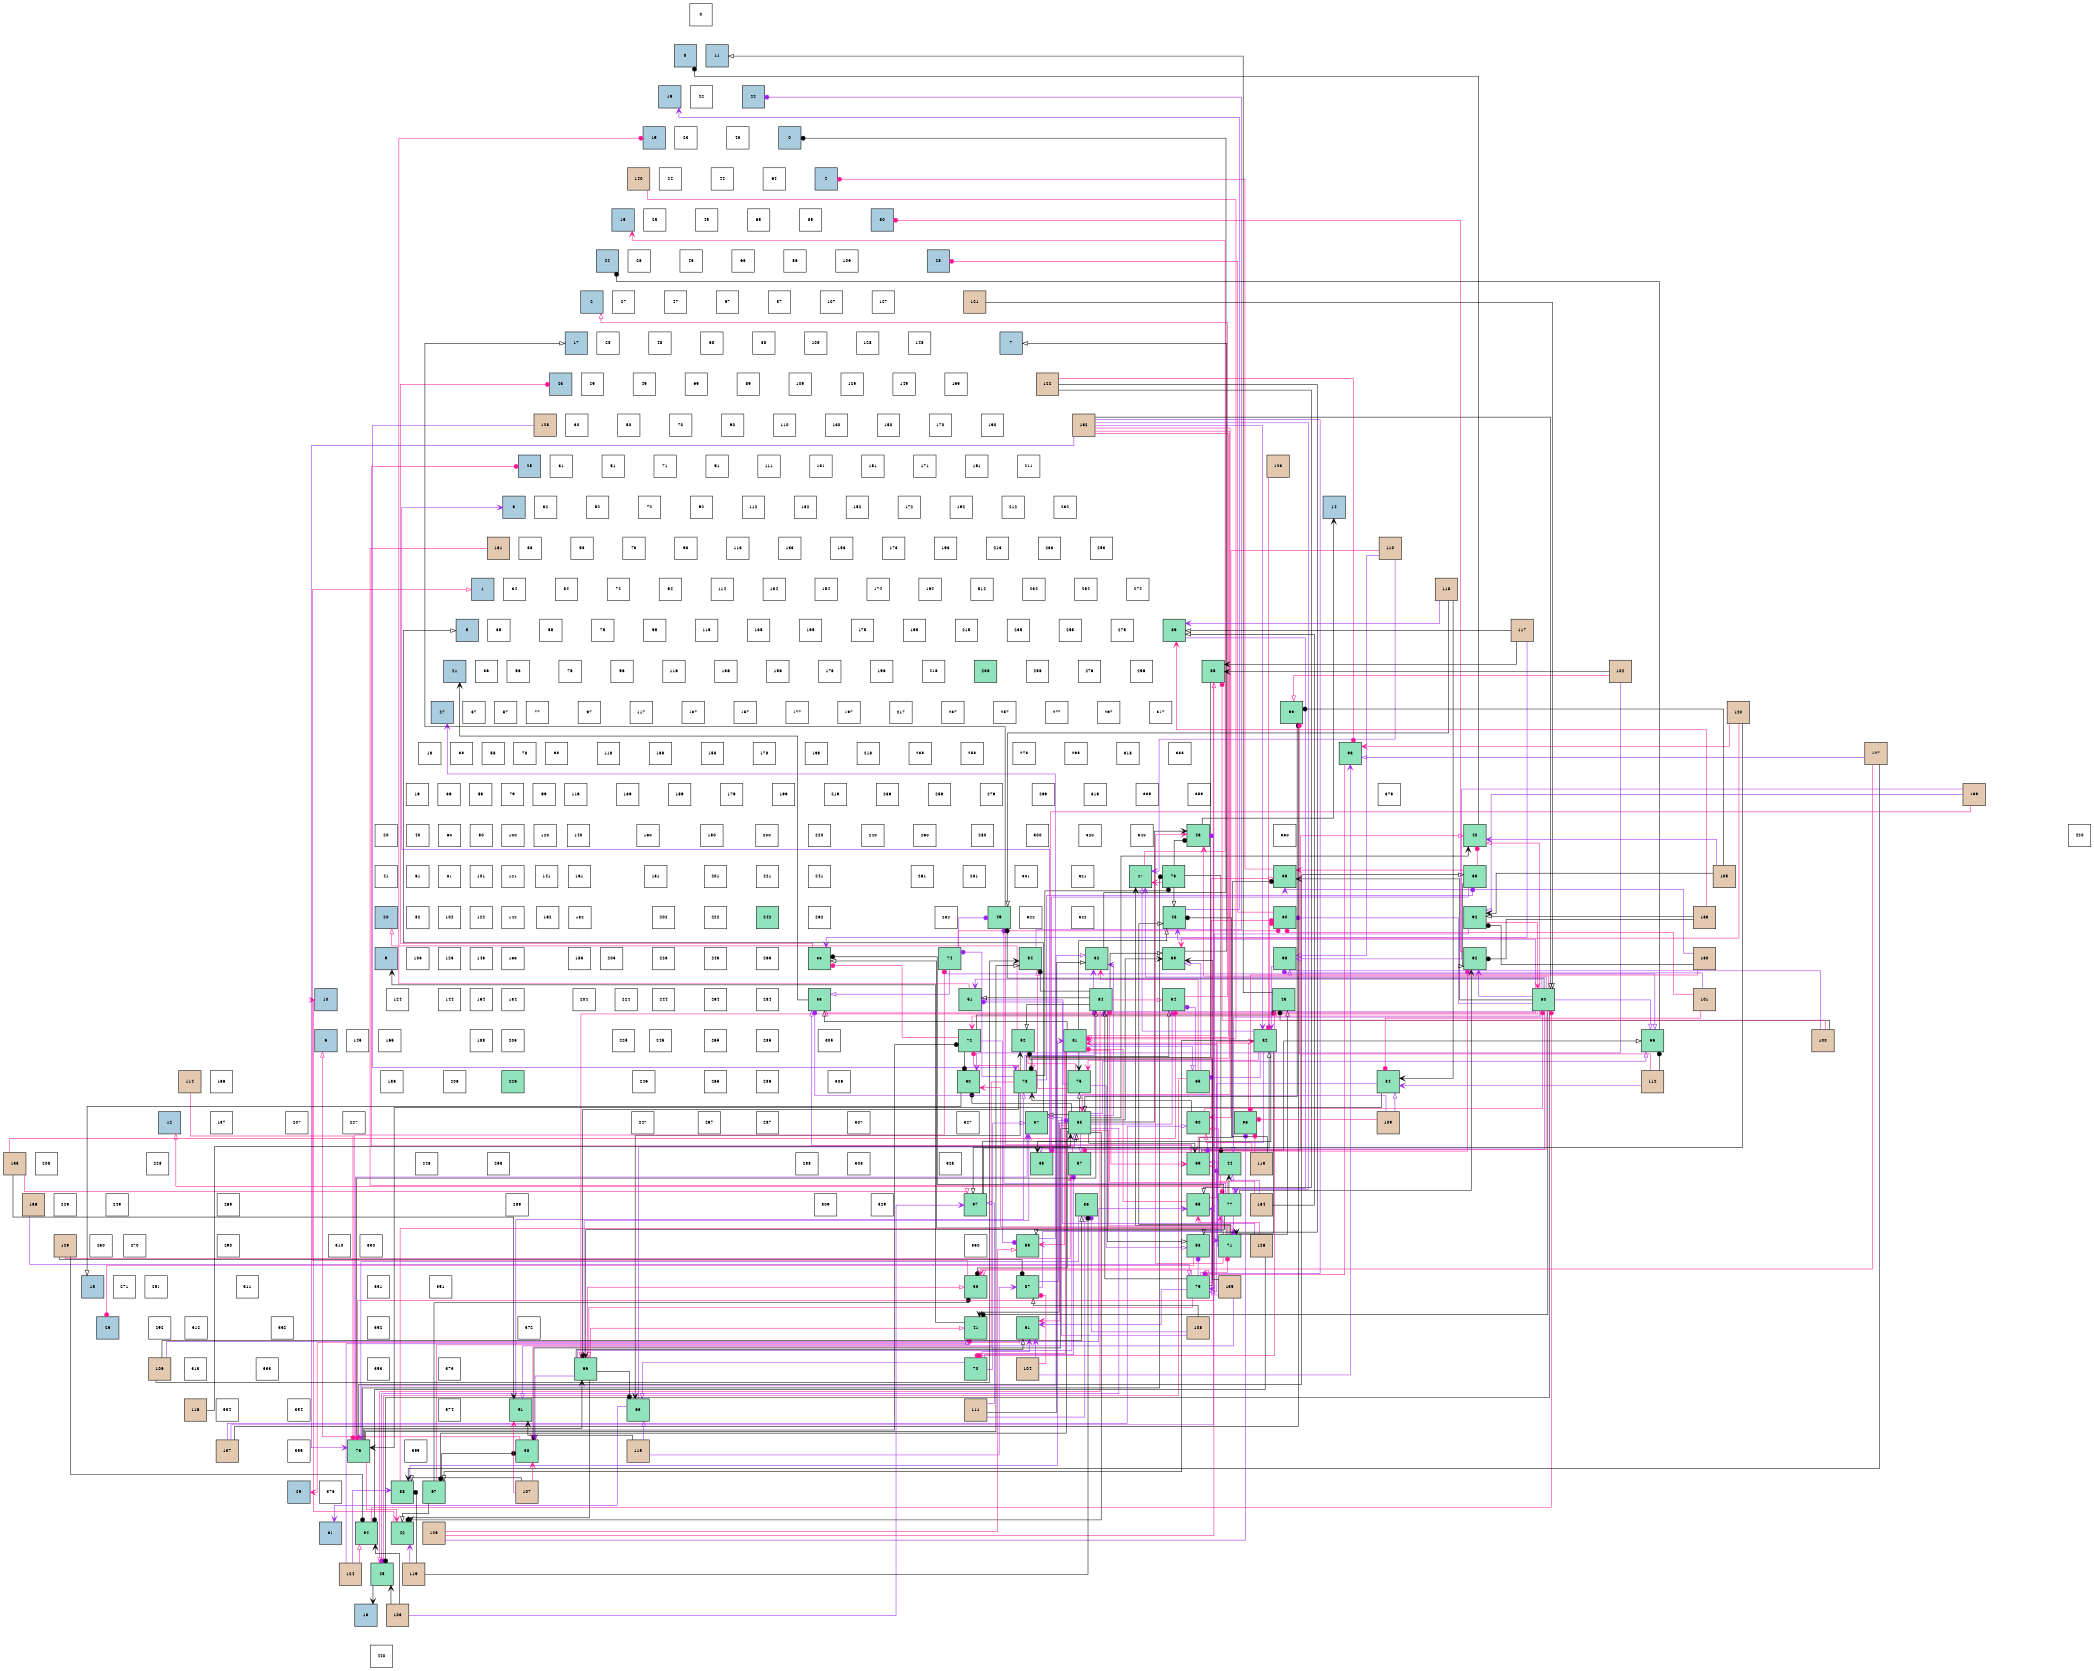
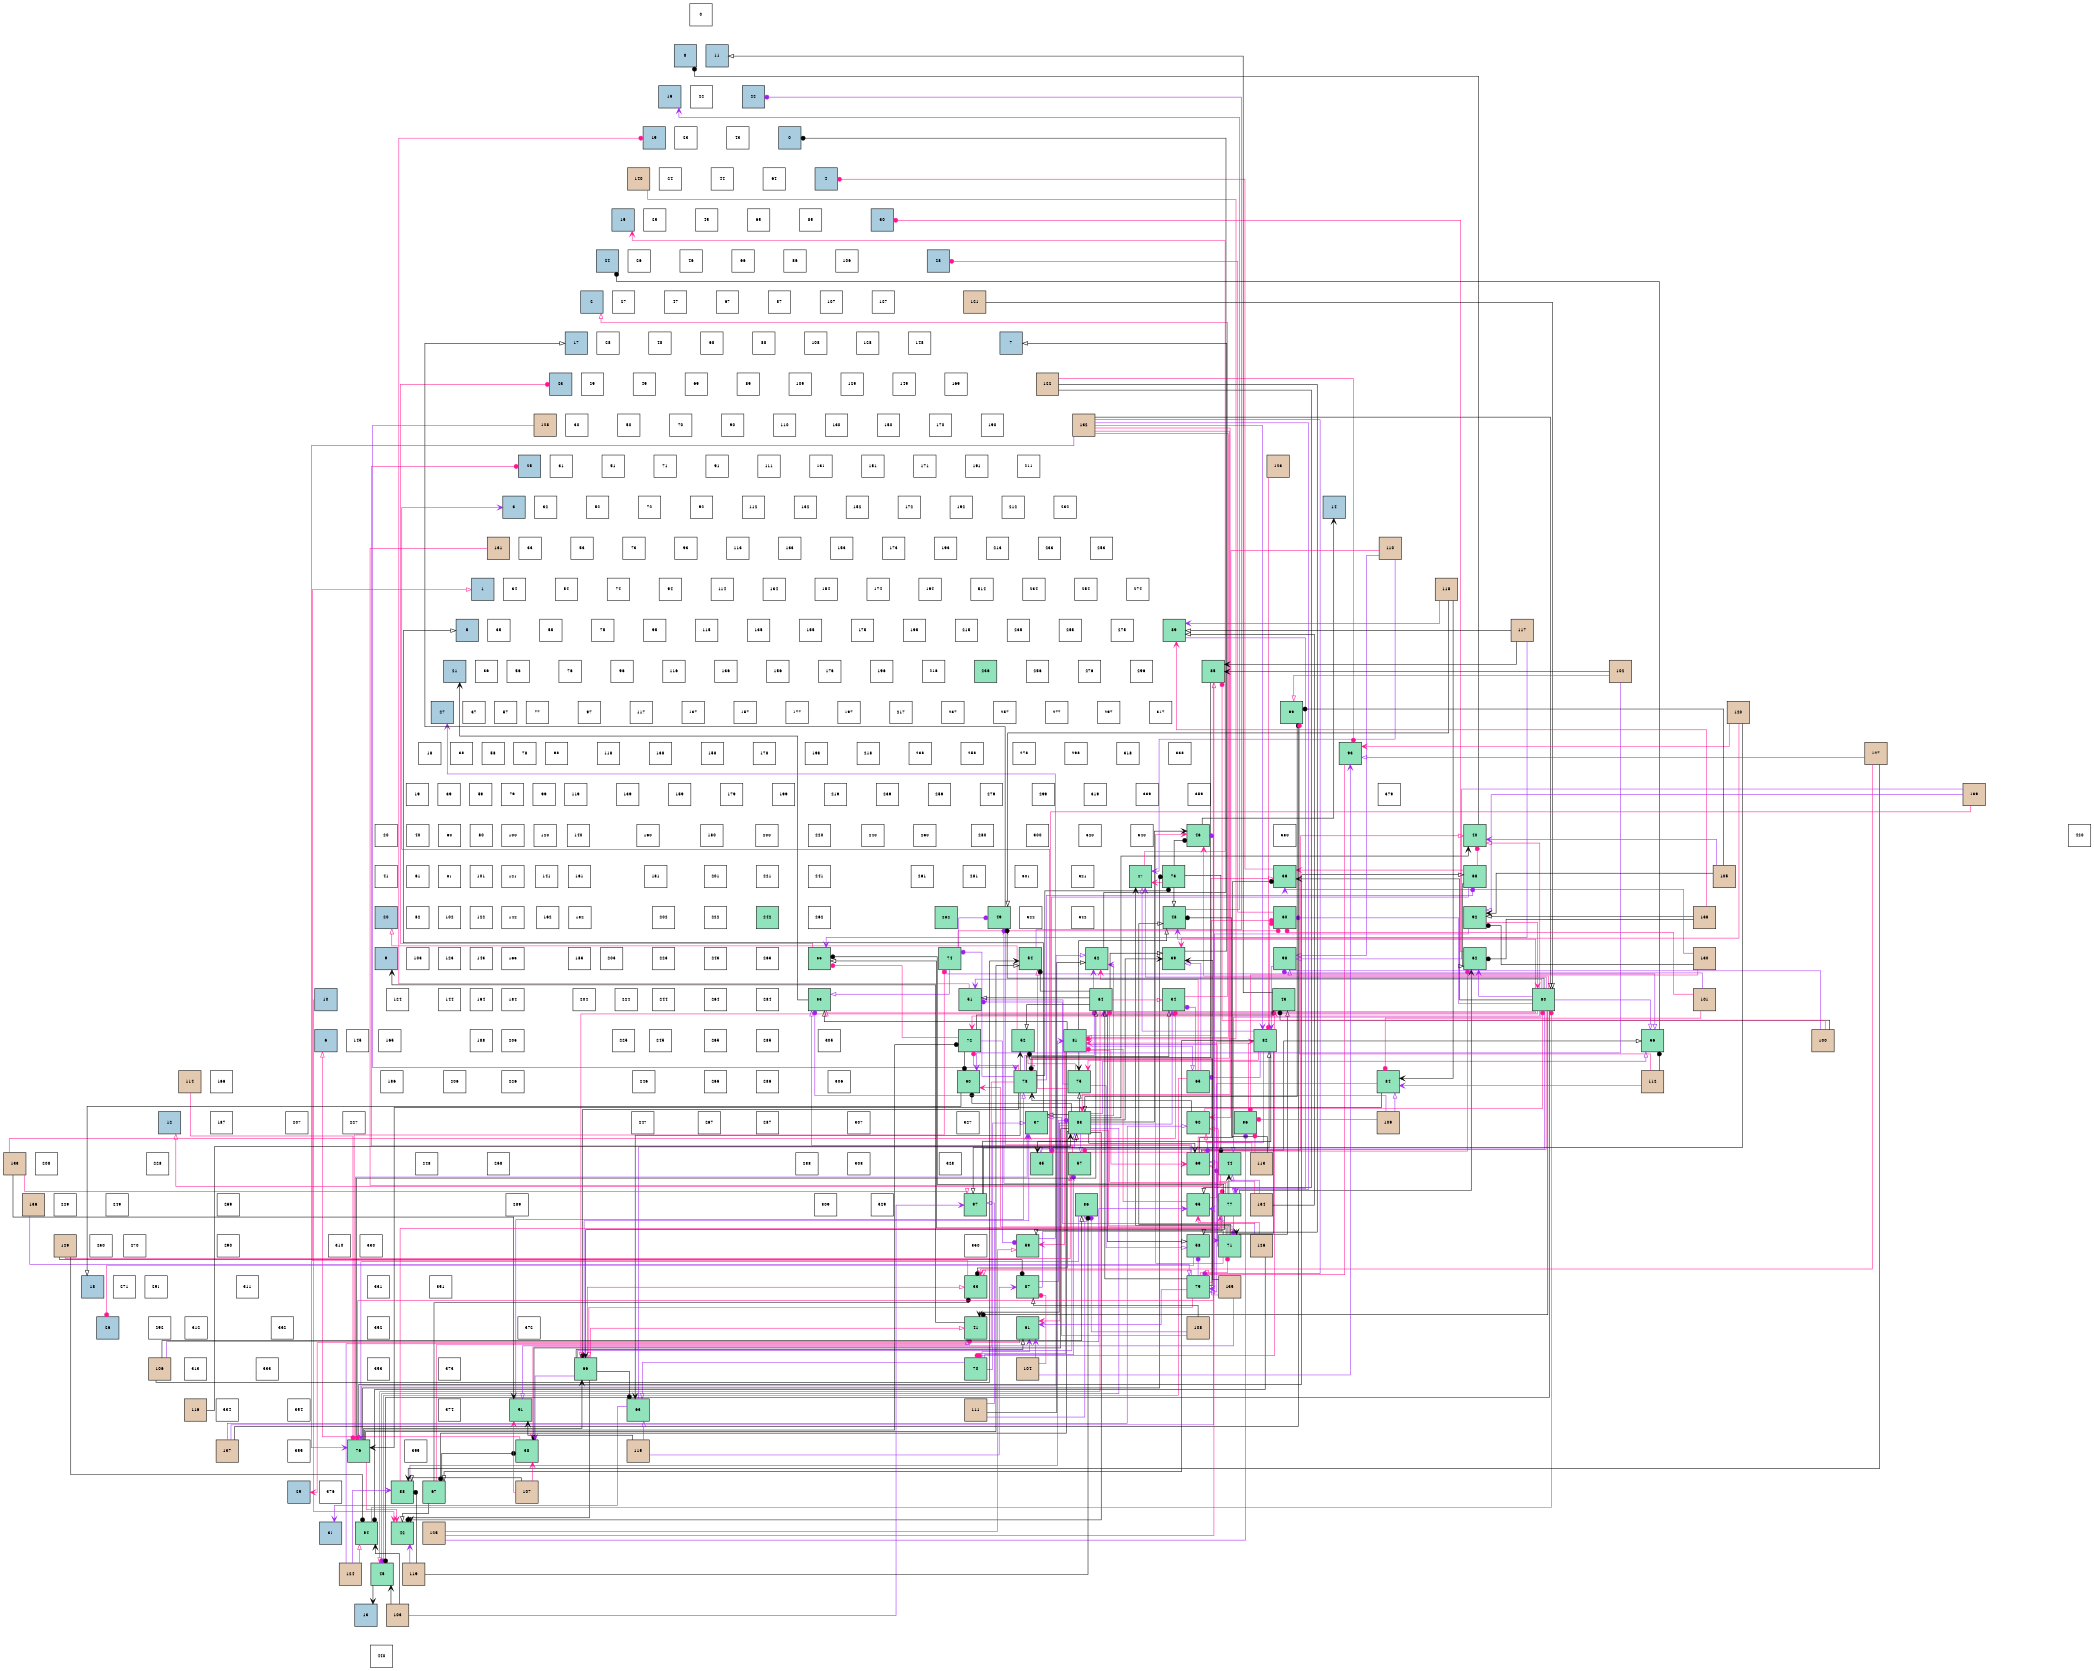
node "282": fillcolor #ffffff -> #91e3bb
node "226": fillcolor #91e3bb -> #ffffff
edge "42" -> "10": reversed
